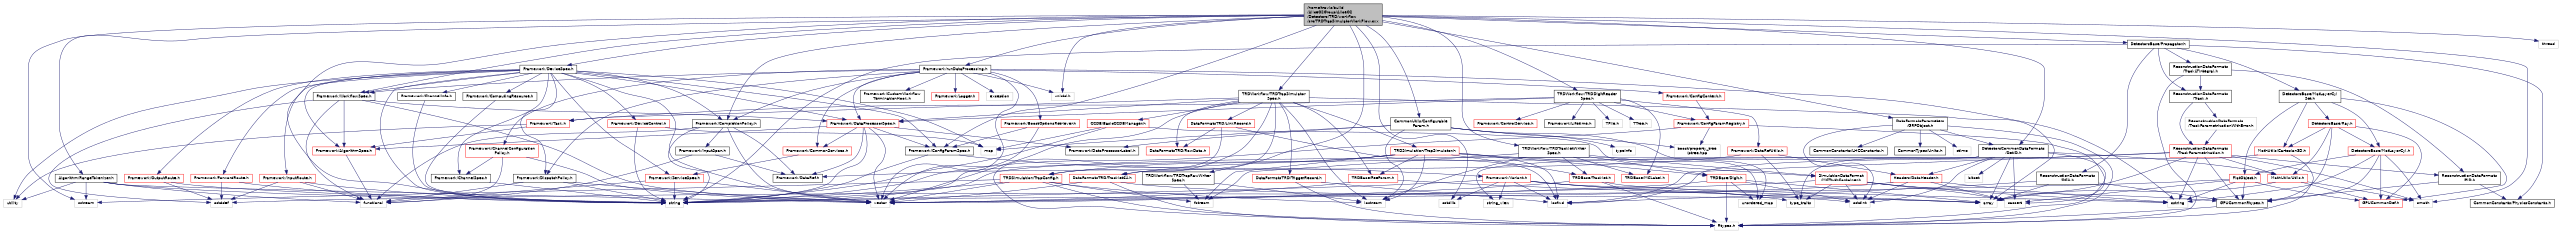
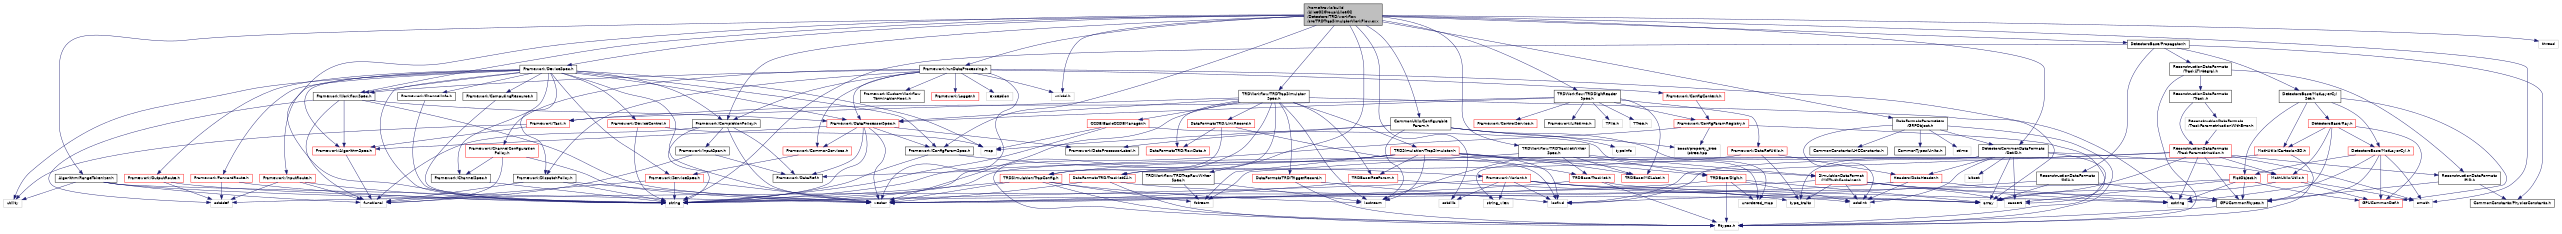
edge "DetectorsBase/Propagator.h" -> "ReconstructionDataFormats /Track.h": removed
node "Framework/BoostOptionsRetriever.h": removed
edge "TRDSimulation/TrapSimulator.h" -> "TRDBase/MCLabel.h": added
edge "Headers/DataHeader.h" -> "cassert": removed
node "sstream": removed
